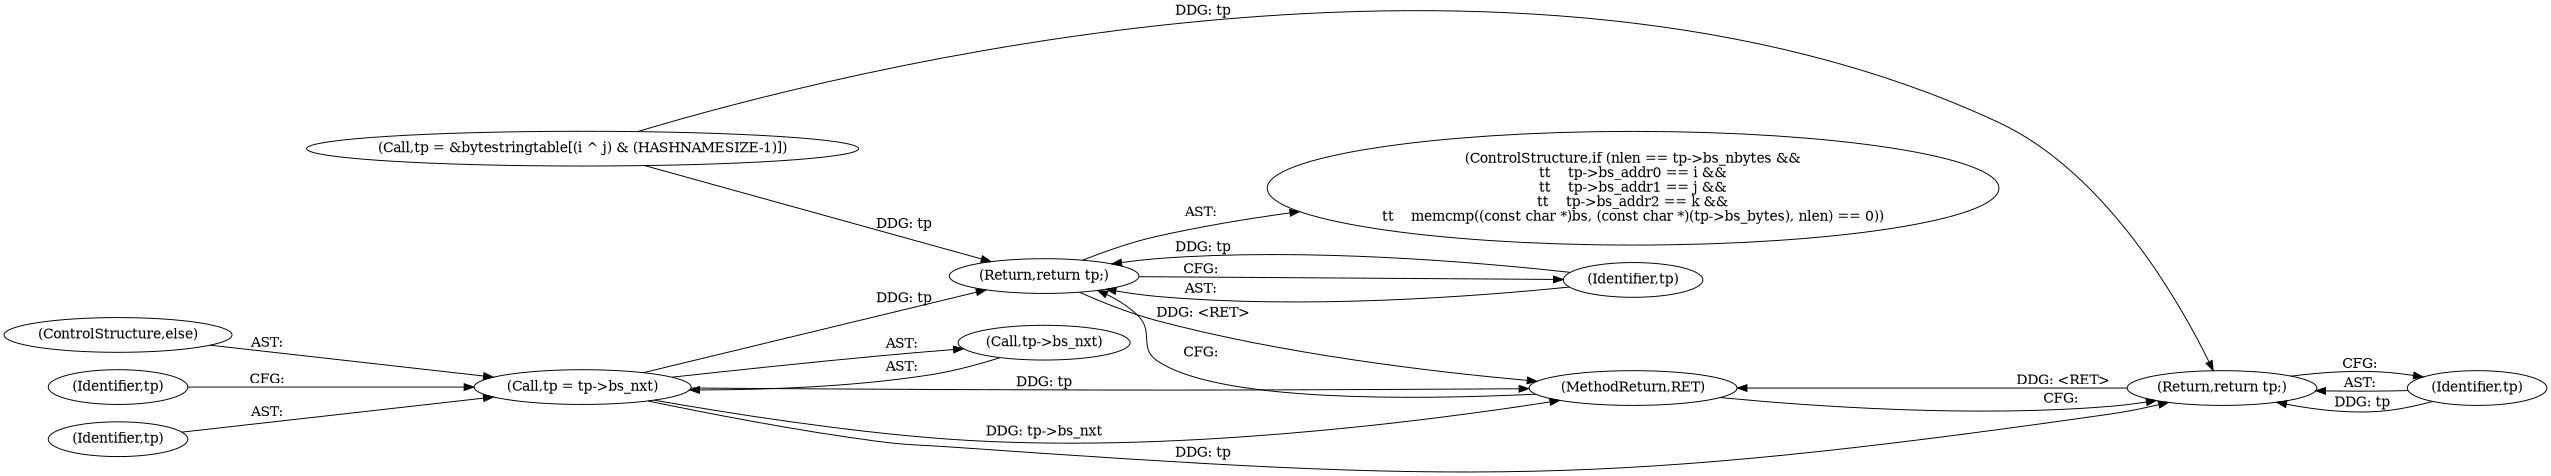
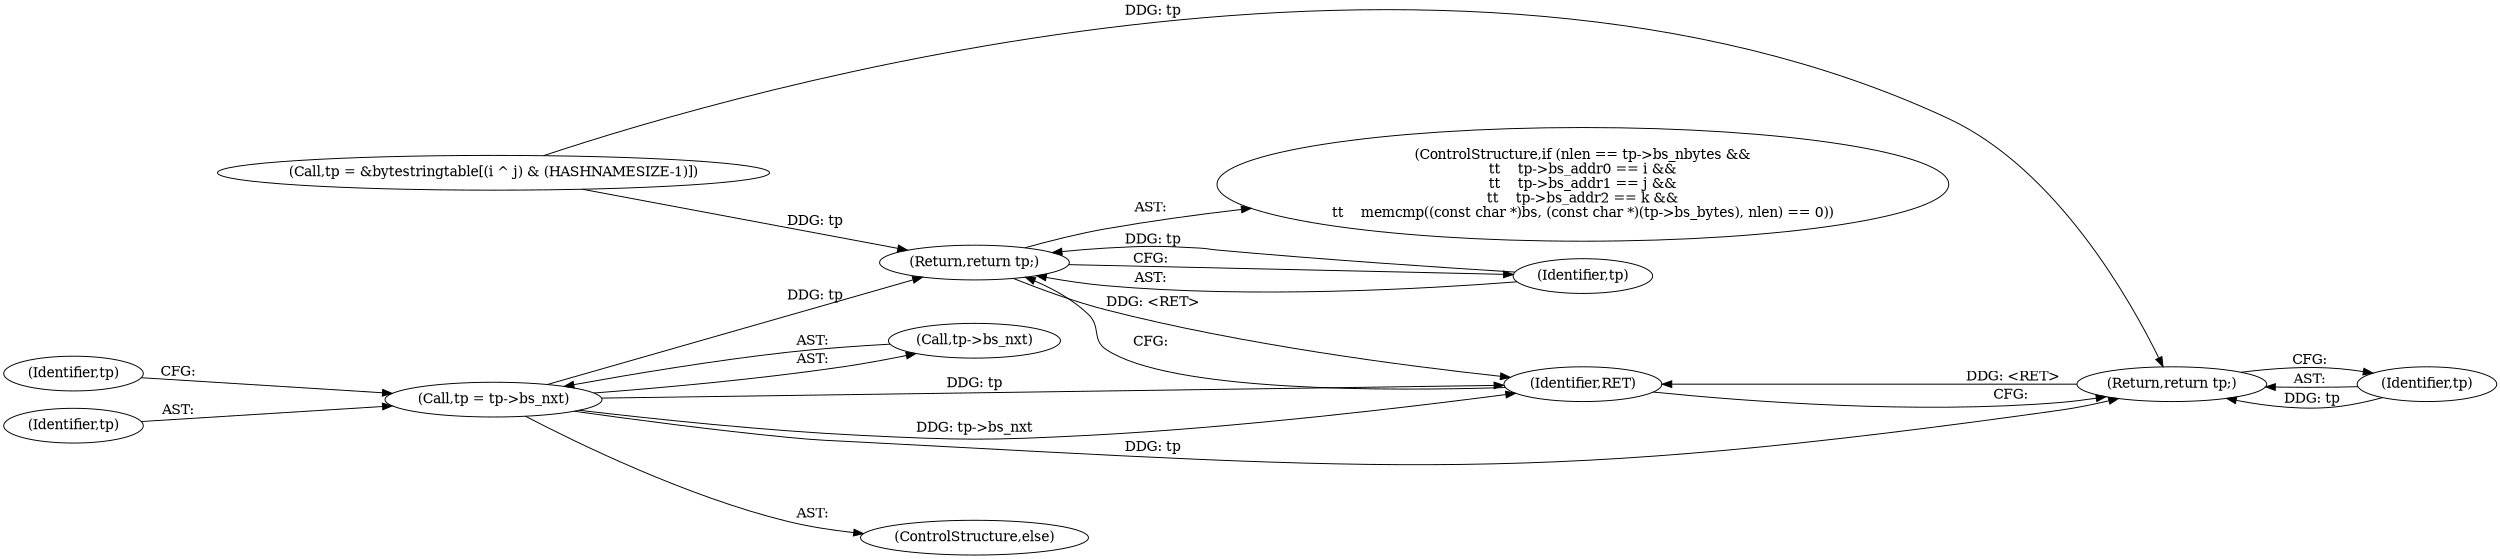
edge "(ControlStructure,else)" -> "(Call,tp = tp->bs_nxt)": reversed
node "(MethodReturn,RET)": label "(MethodReturn,RET)" -> "(Identifier,RET)"
